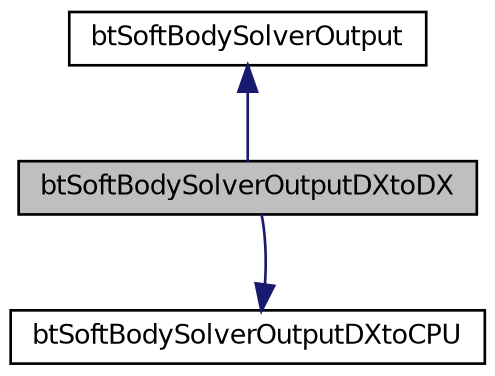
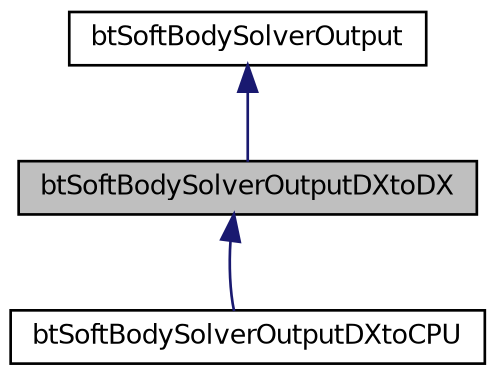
edge "btSoftBodySolverOutputDXtoDX" -> "btSoftBodySolverOutputDXtoCPU": reversed
